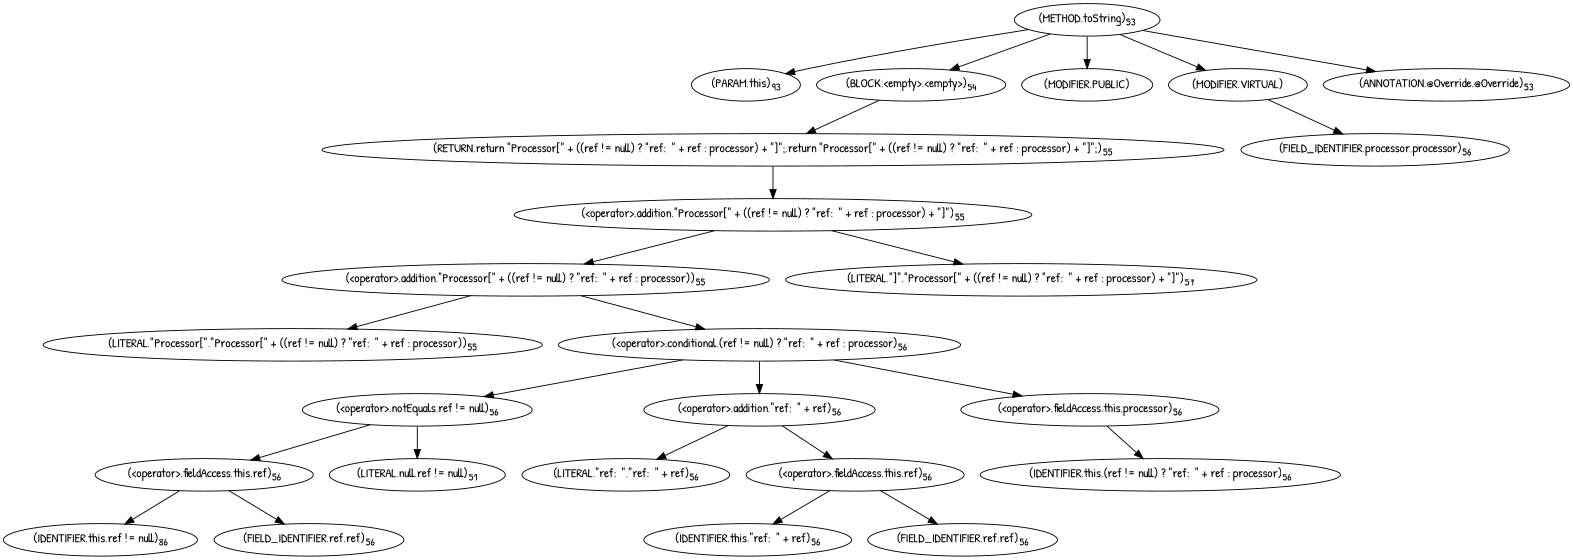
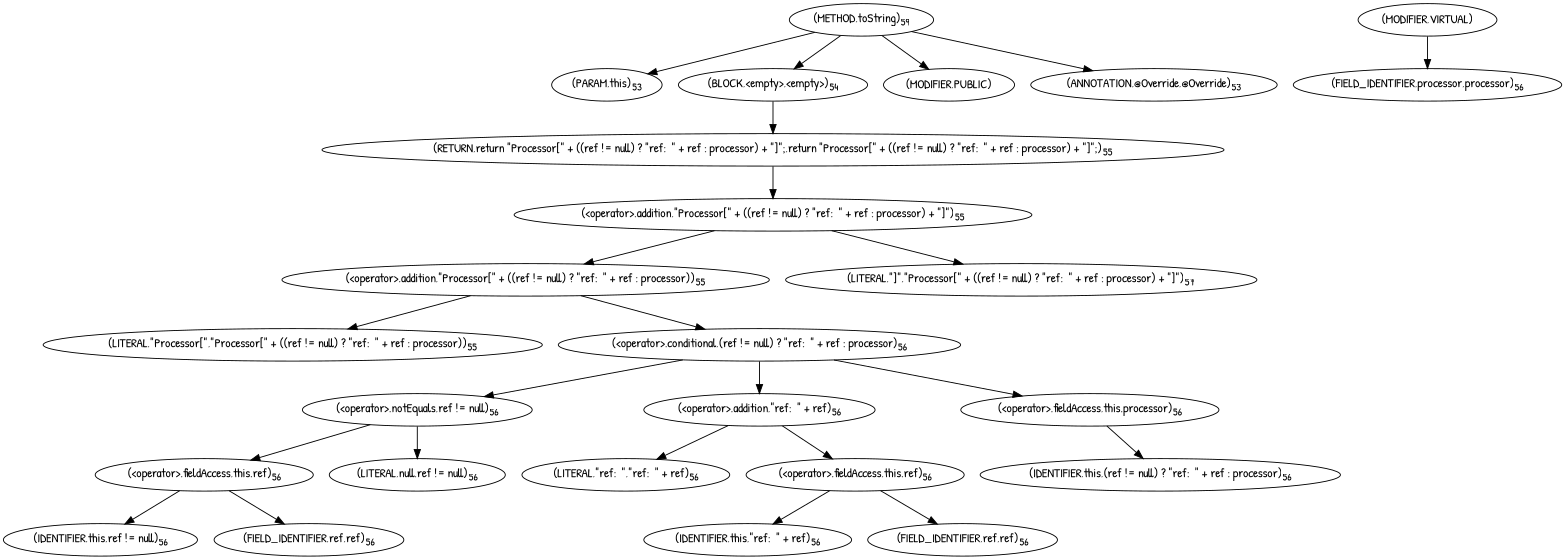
node "(METHOD,toString)": text "53" -> "59"
edge "(METHOD,toString)" -> "(MODIFIER,VIRTUAL)": removed
node "(PARAM,this)": text "93" -> "53"
node "(LITERAL,null,ref != null)": text "51" -> "56"
node "(IDENTIFIER,this,ref != null)": text "86" -> "56"
